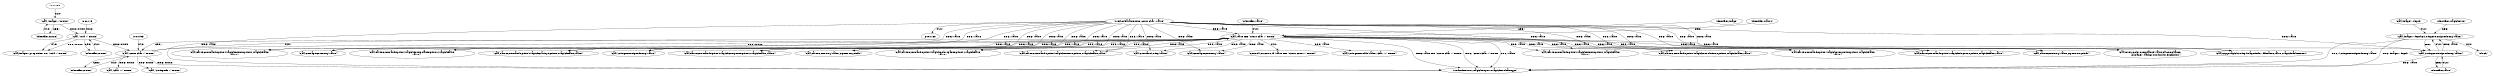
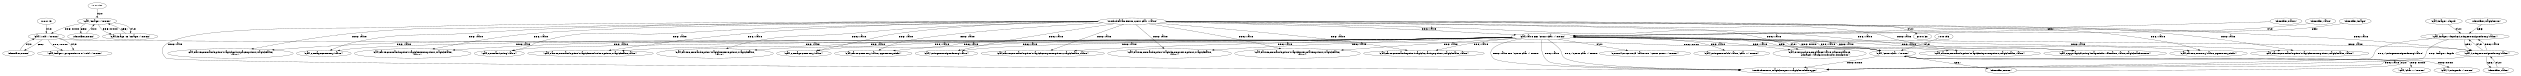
edge "1000179" -> "(Call,(void *) NULL)": label "DDG: " -> "AST: "
node "(Call,image != (Image *) NULL)": added
node "(Block,)": removed
